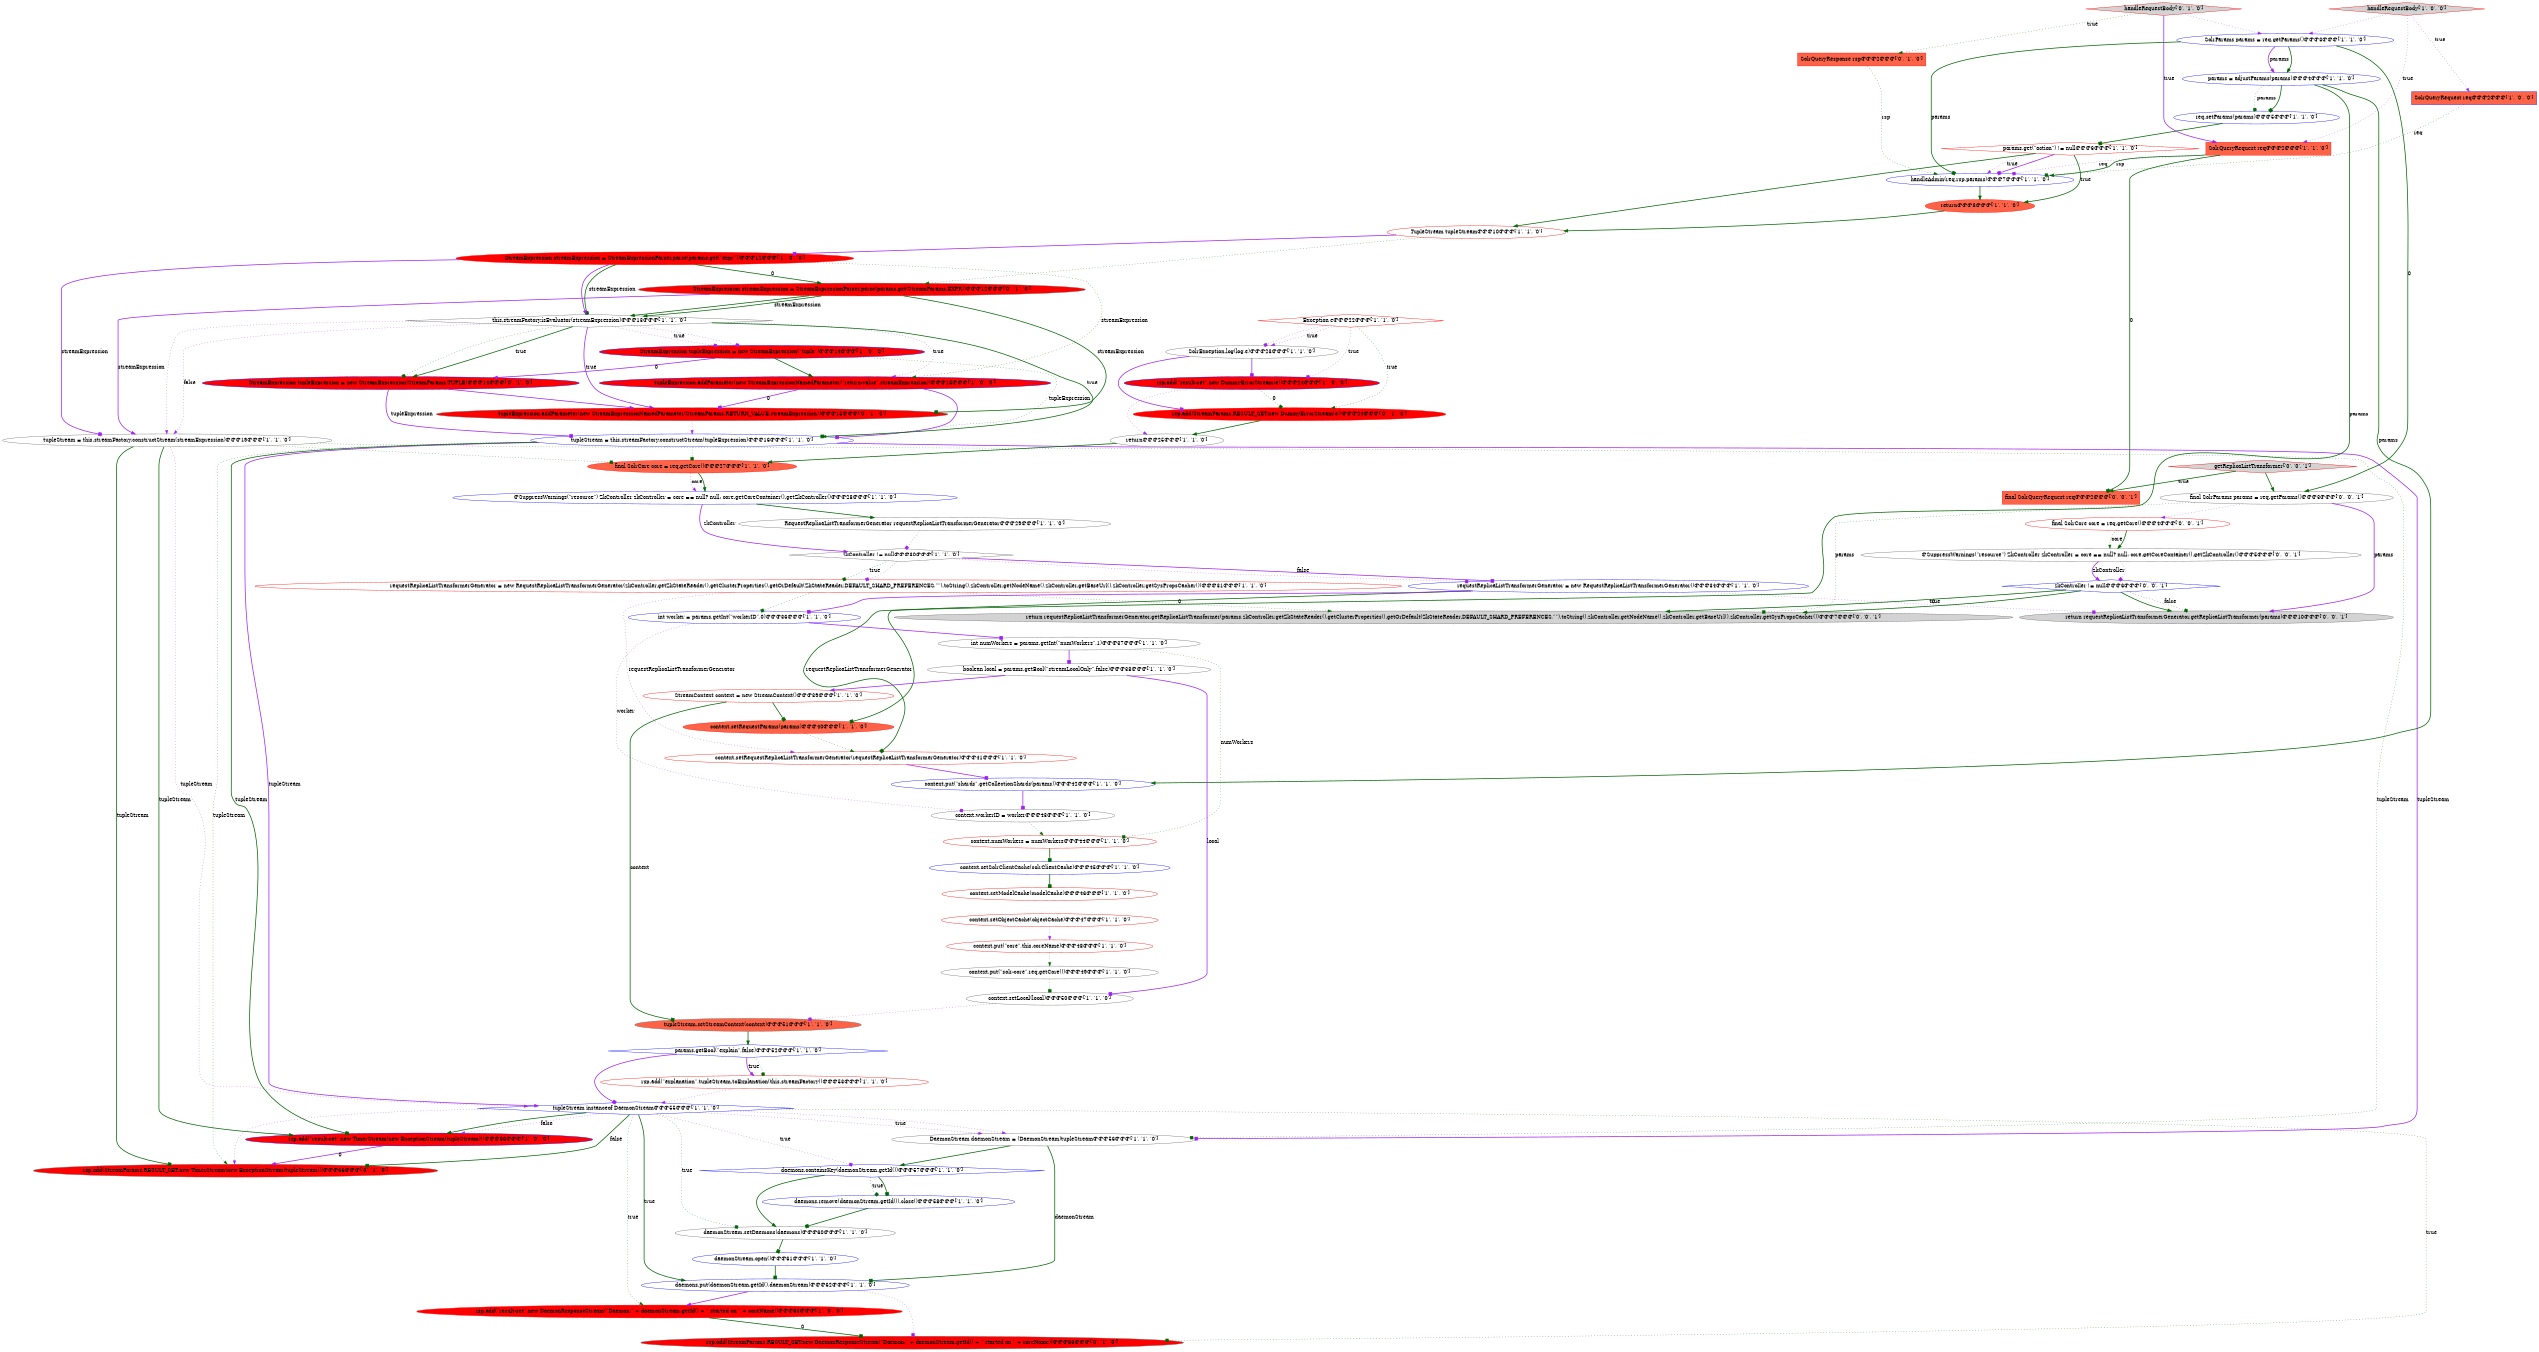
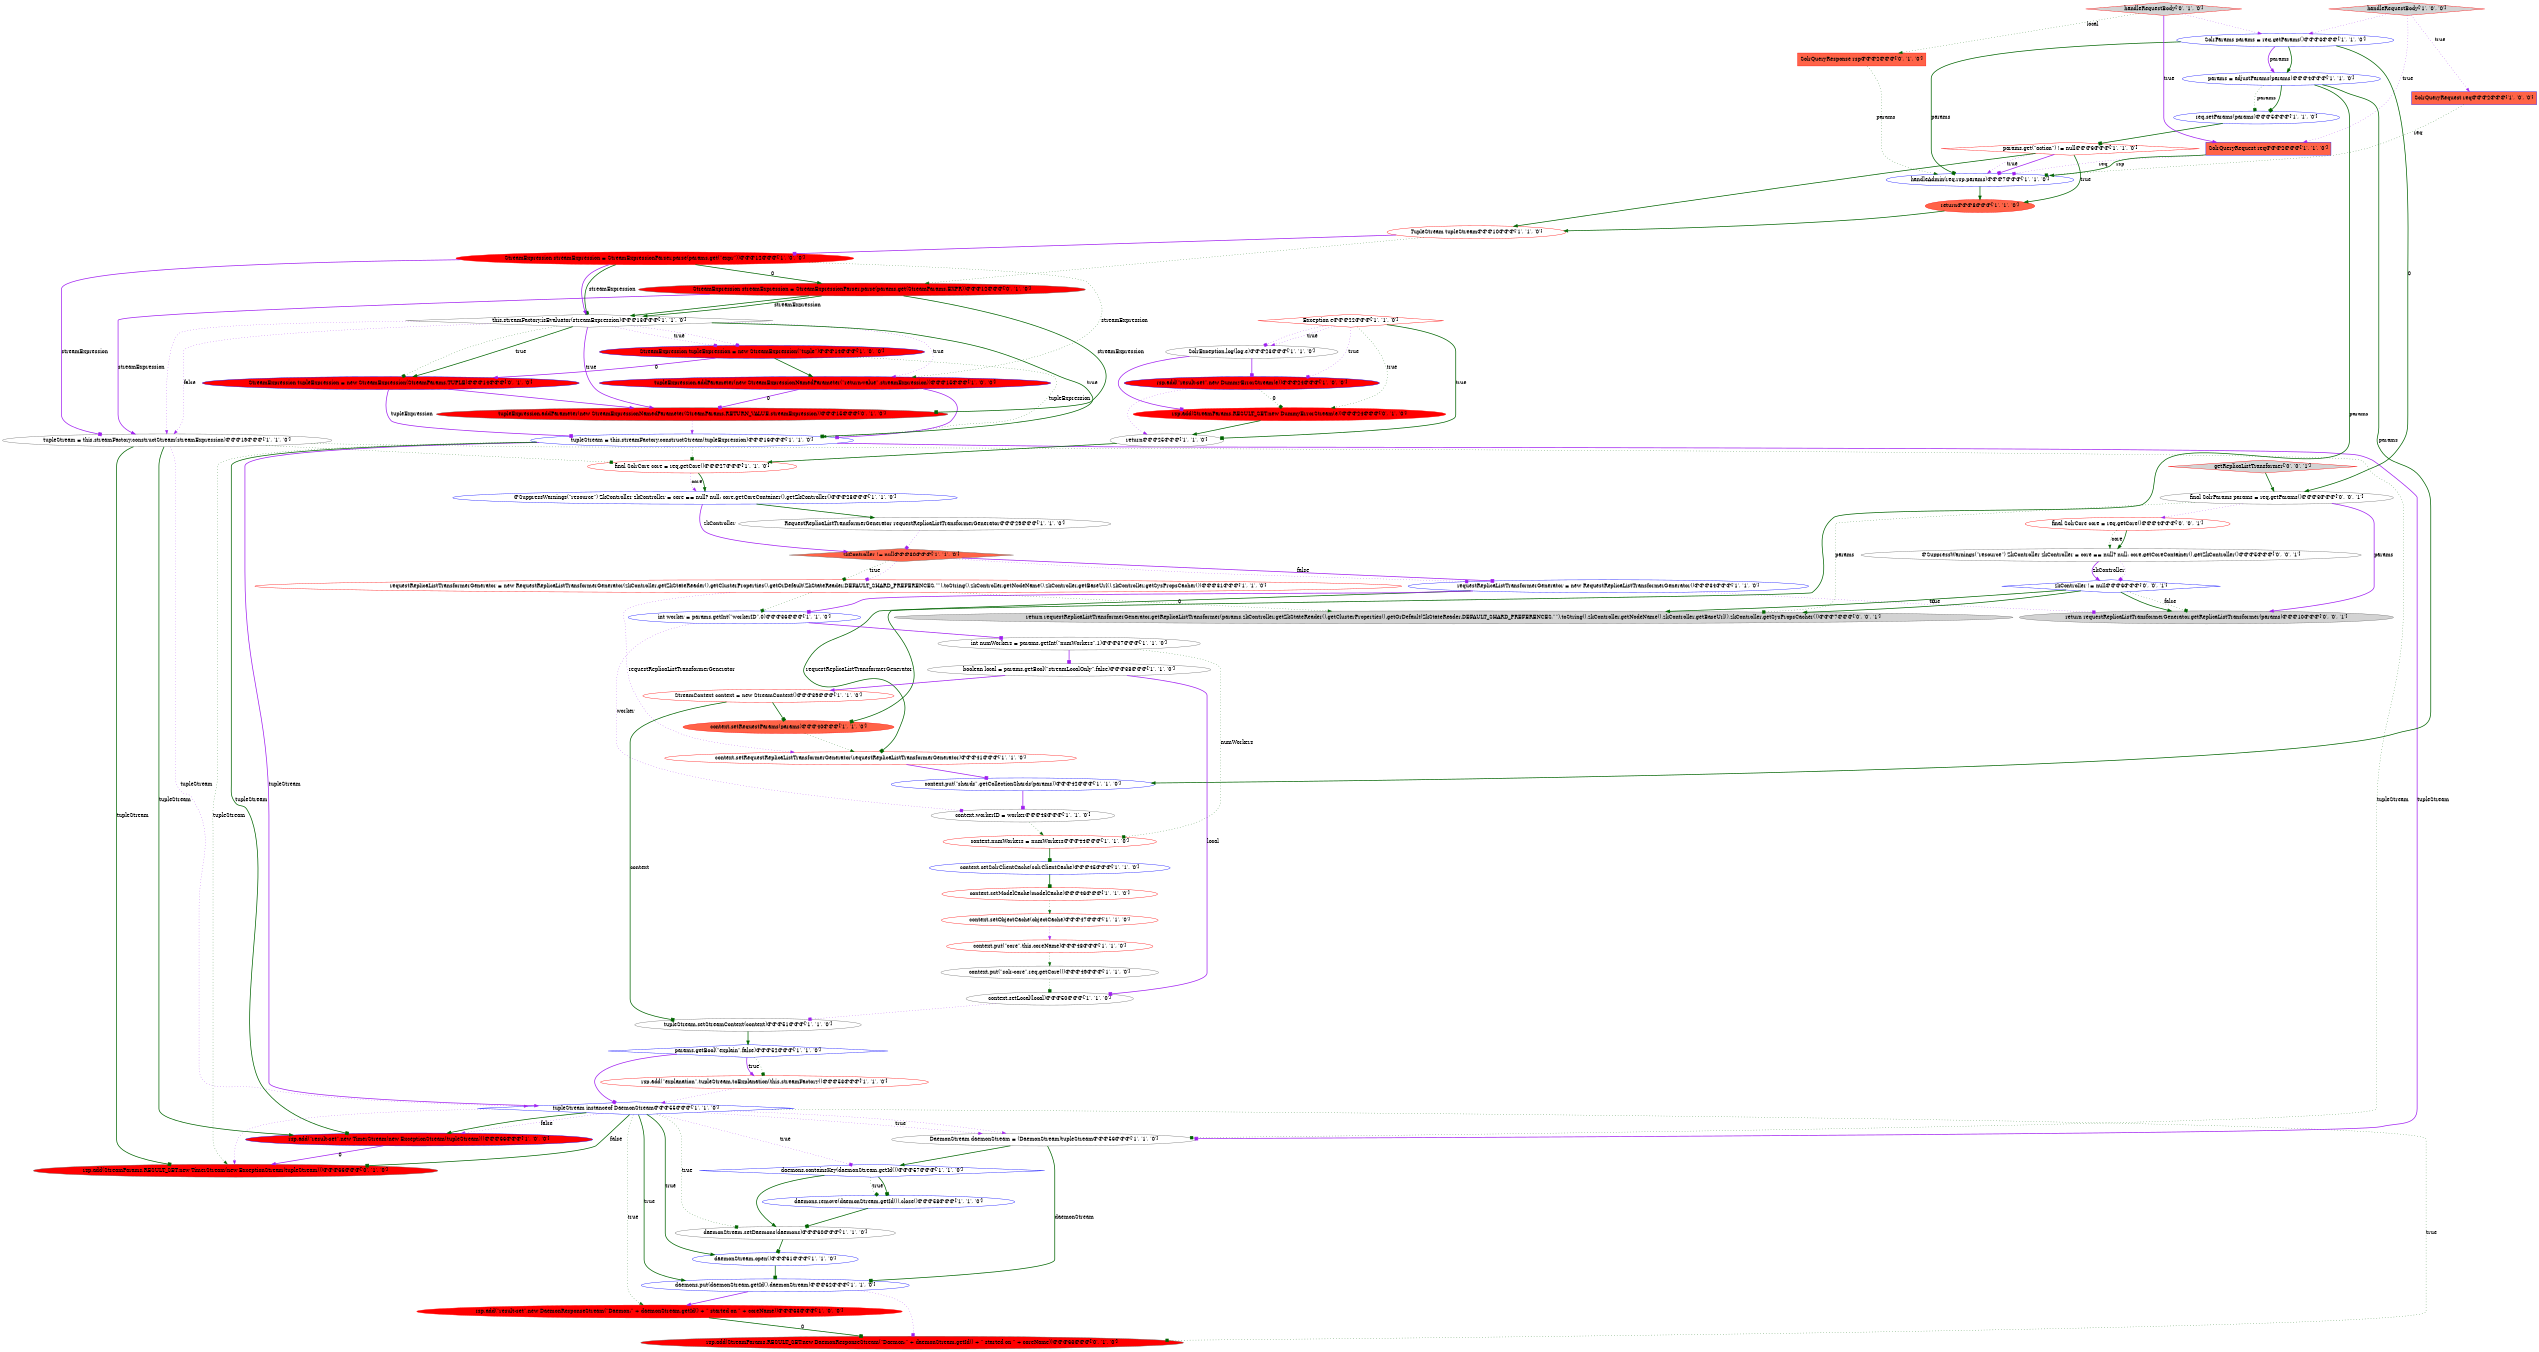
edge "handleRequestBody['0', '1', '0']" -> "SolrQueryResponse rsp@@@2@@@['0', '1', '0']": label "true" -> "local"
edge "SolrQueryResponse rsp@@@2@@@['0', '1', '0']" -> "handleAdmin(req,rsp,params)@@@7@@@['1', '1', '0']": label "rsp" -> "params"
node "SolrQueryRequest req@@@2@@@['1', '1', '0']": color red -> blue
edge "Exception e@@@22@@@['1', '1', '0']" -> "return@@@25@@@['1', '1', '0']": added, label "true"
node "final SolrCore core = req.getCore()@@@27@@@['1', '1', '0']": fillcolor tomato -> white
node "final SolrQueryRequest req@@@2@@@['0', '0', '1']": removed
node "zkController != null@@@30@@@['1', '1', '0']": fillcolor white -> tomato
edge "context.setModelCache(modelCache)@@@46@@@['1', '1', '0']" -> "context.setObjectCache(objectCache)@@@47@@@['1', '1', '0']": added
node "tupleStream.setStreamContext(context)@@@51@@@['1', '1', '0']": fillcolor tomato -> white
edge "tupleStream instanceof DaemonStream@@@55@@@['1', '1', '0']" -> "daemonStream.open()@@@61@@@['1', '1', '0']": added, label "true"
